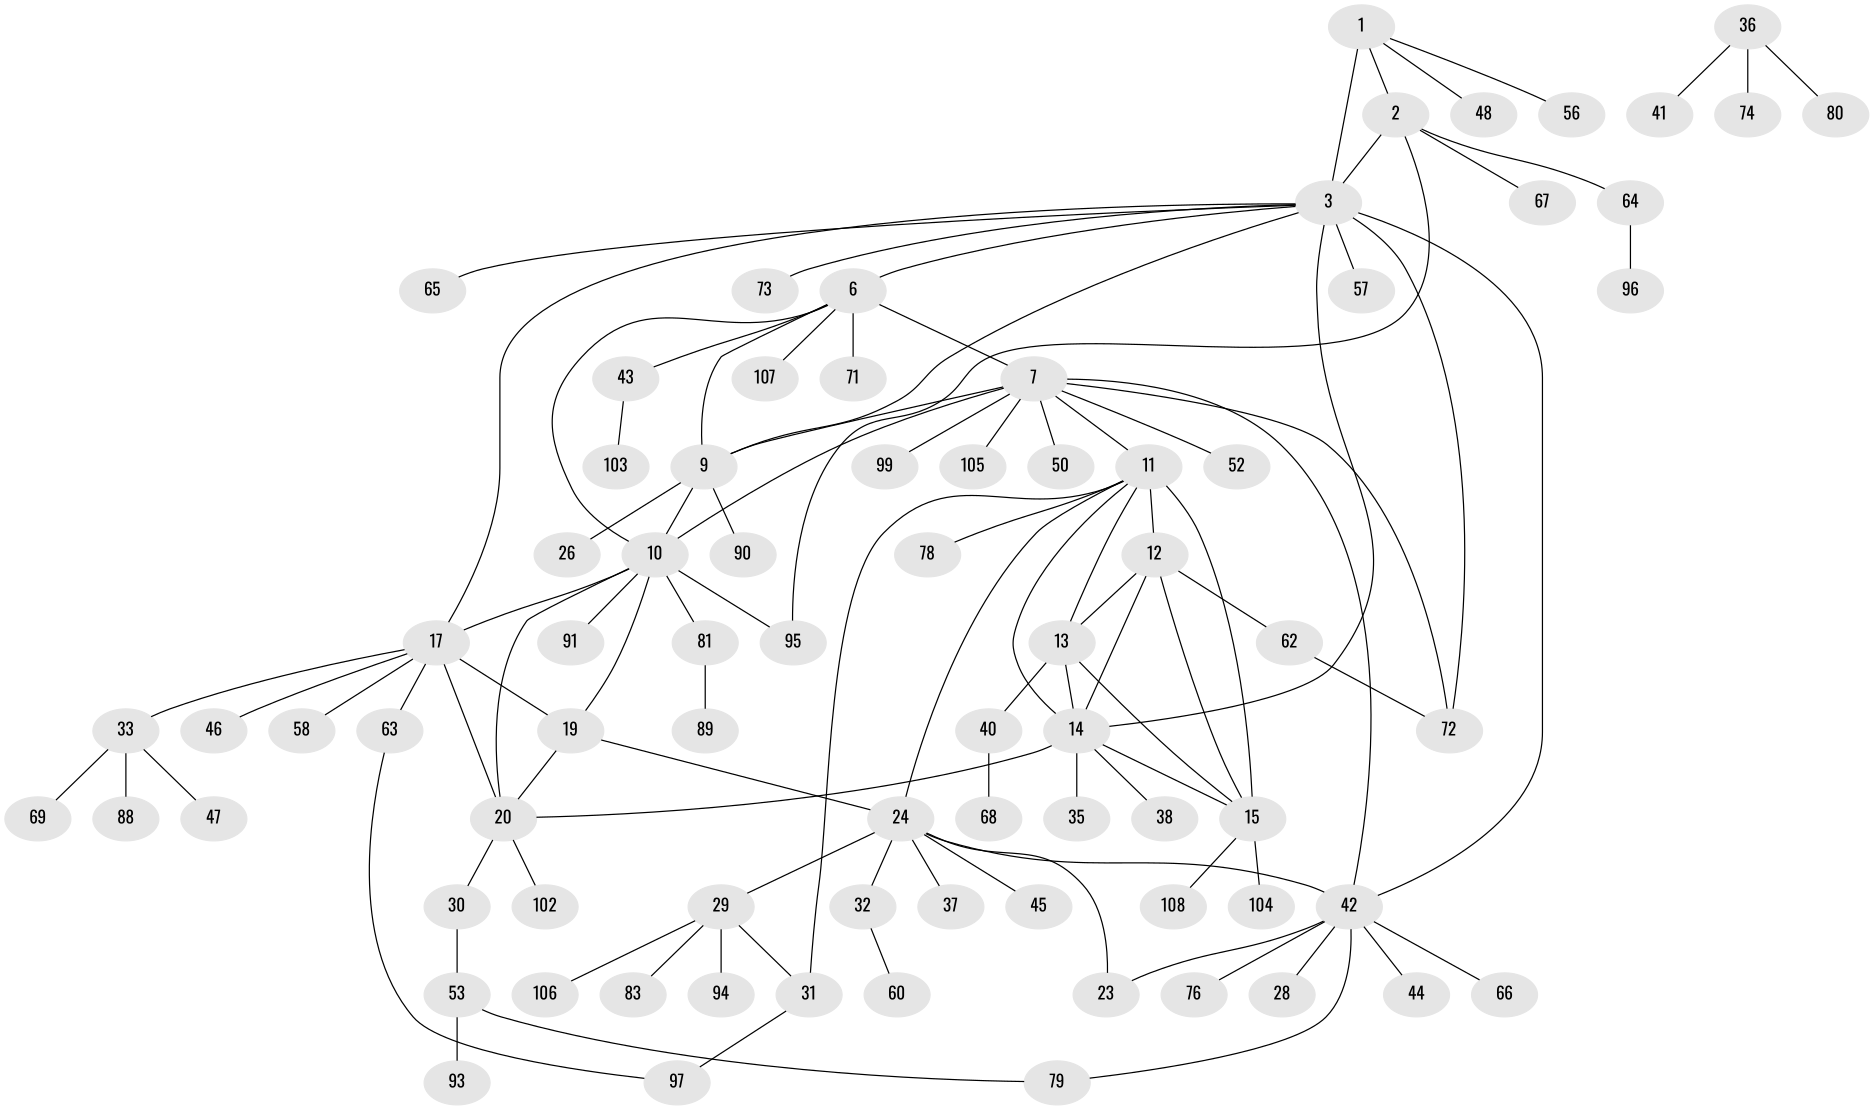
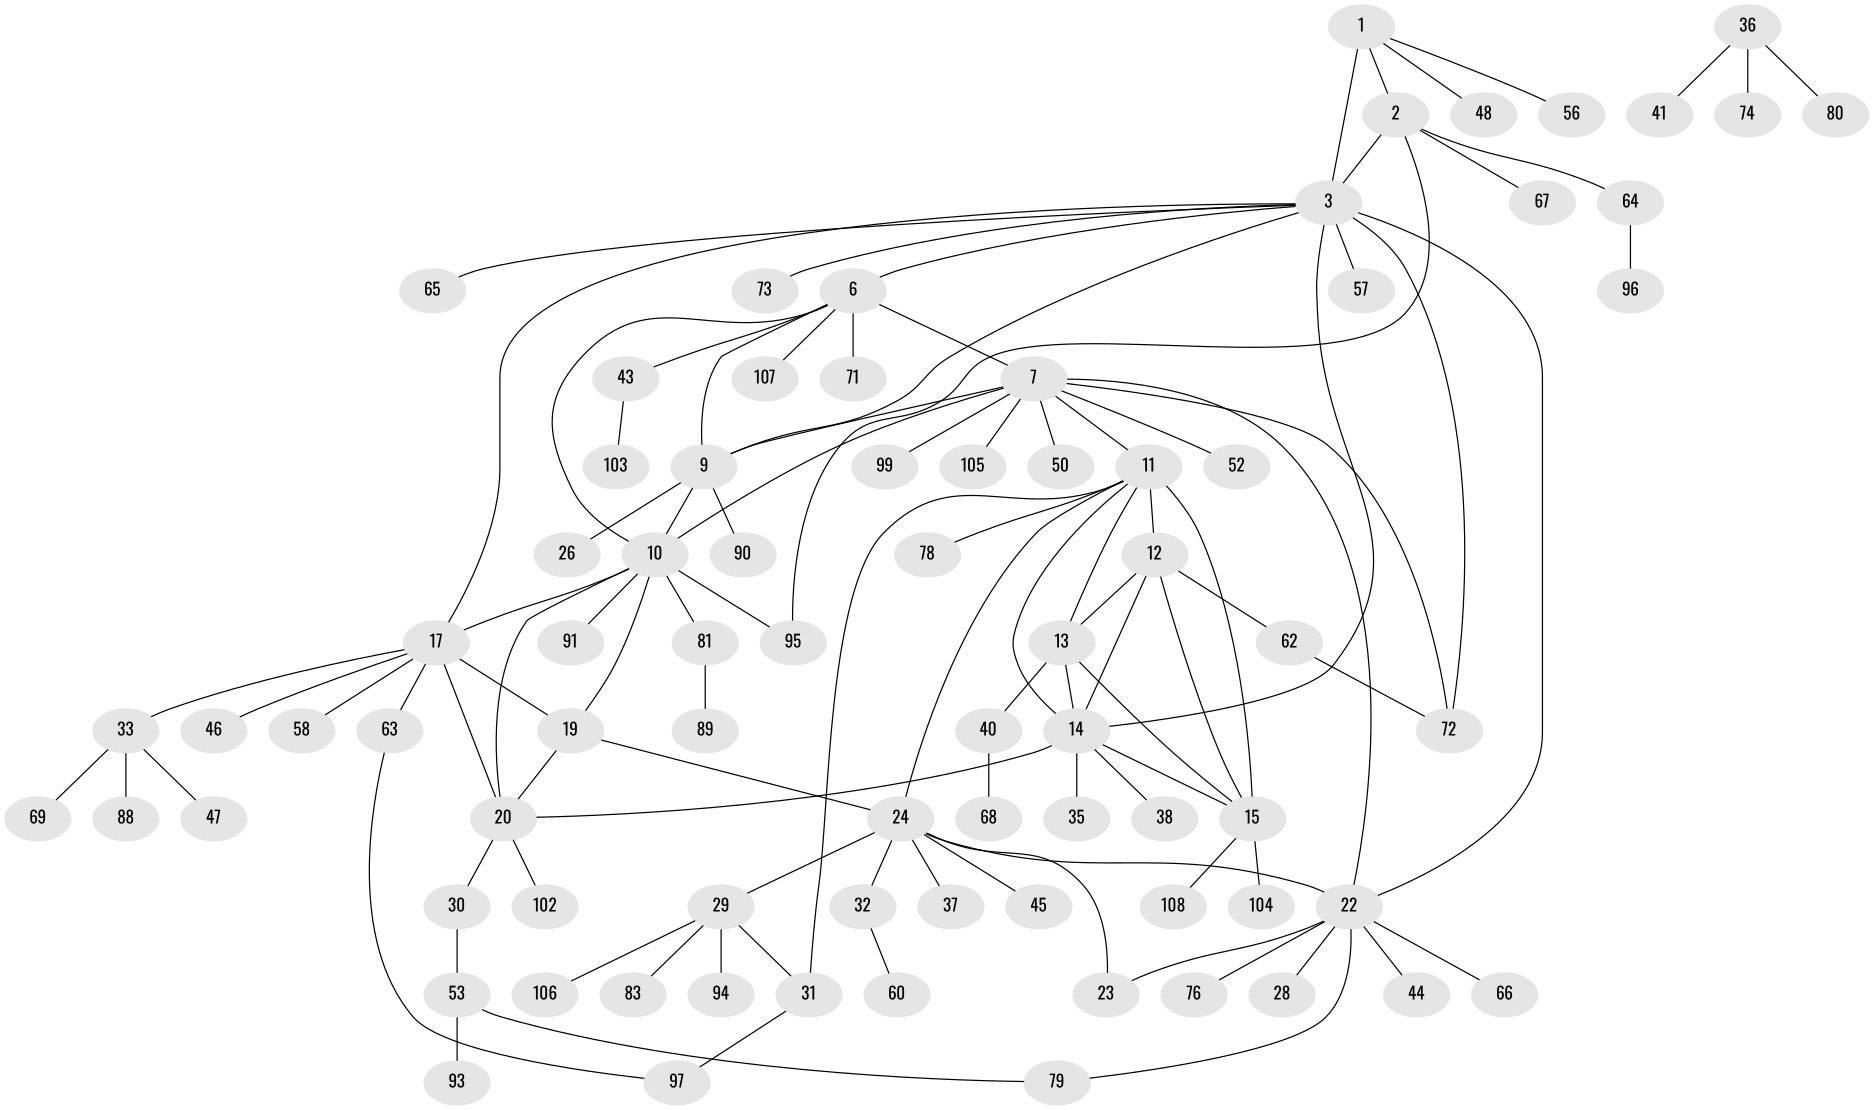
node "42": label "42" -> "22"
